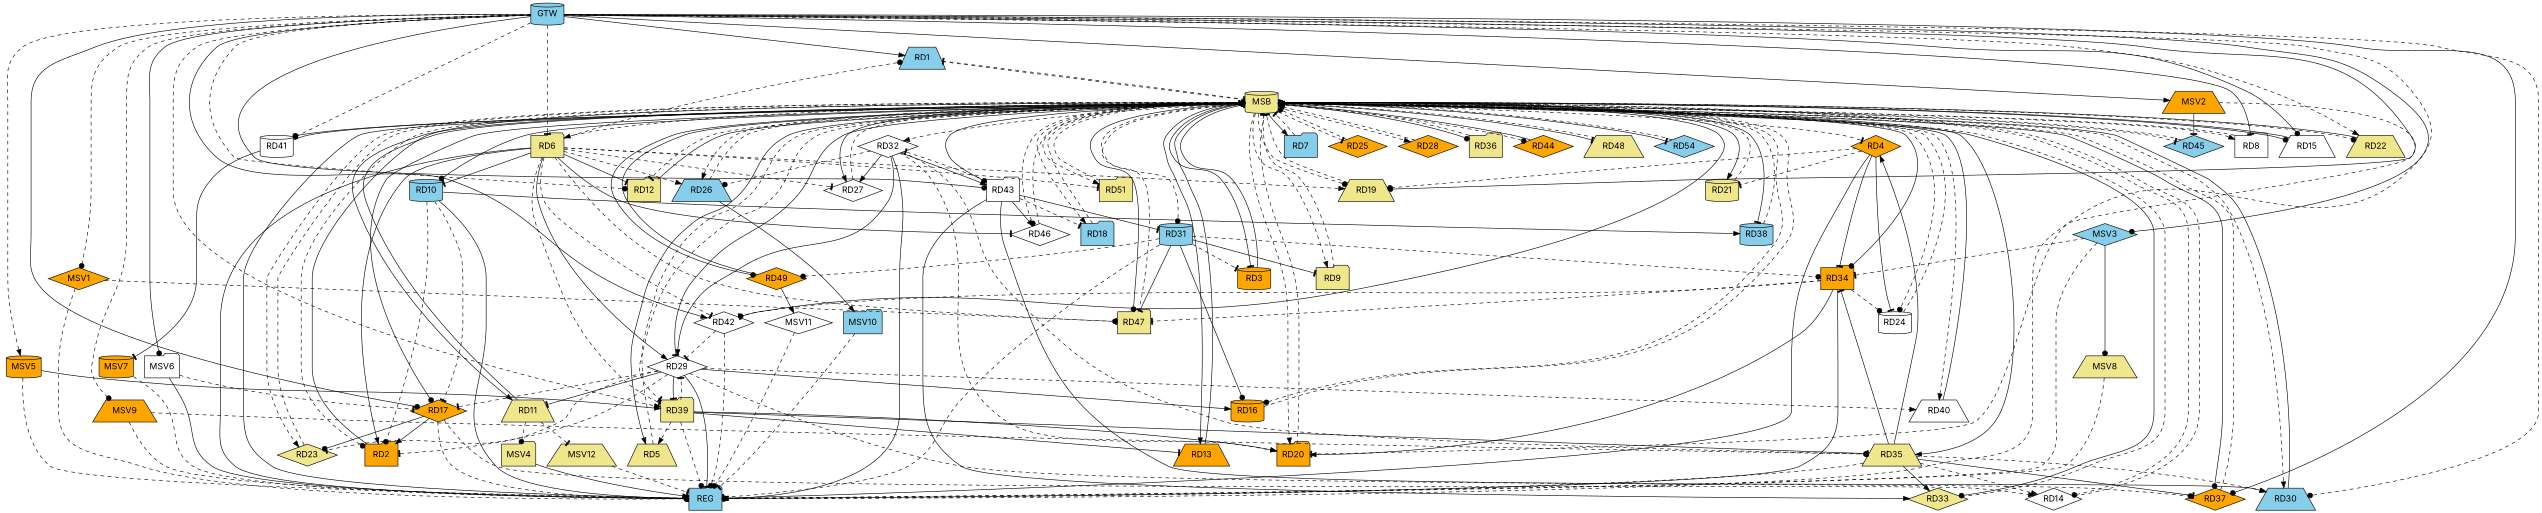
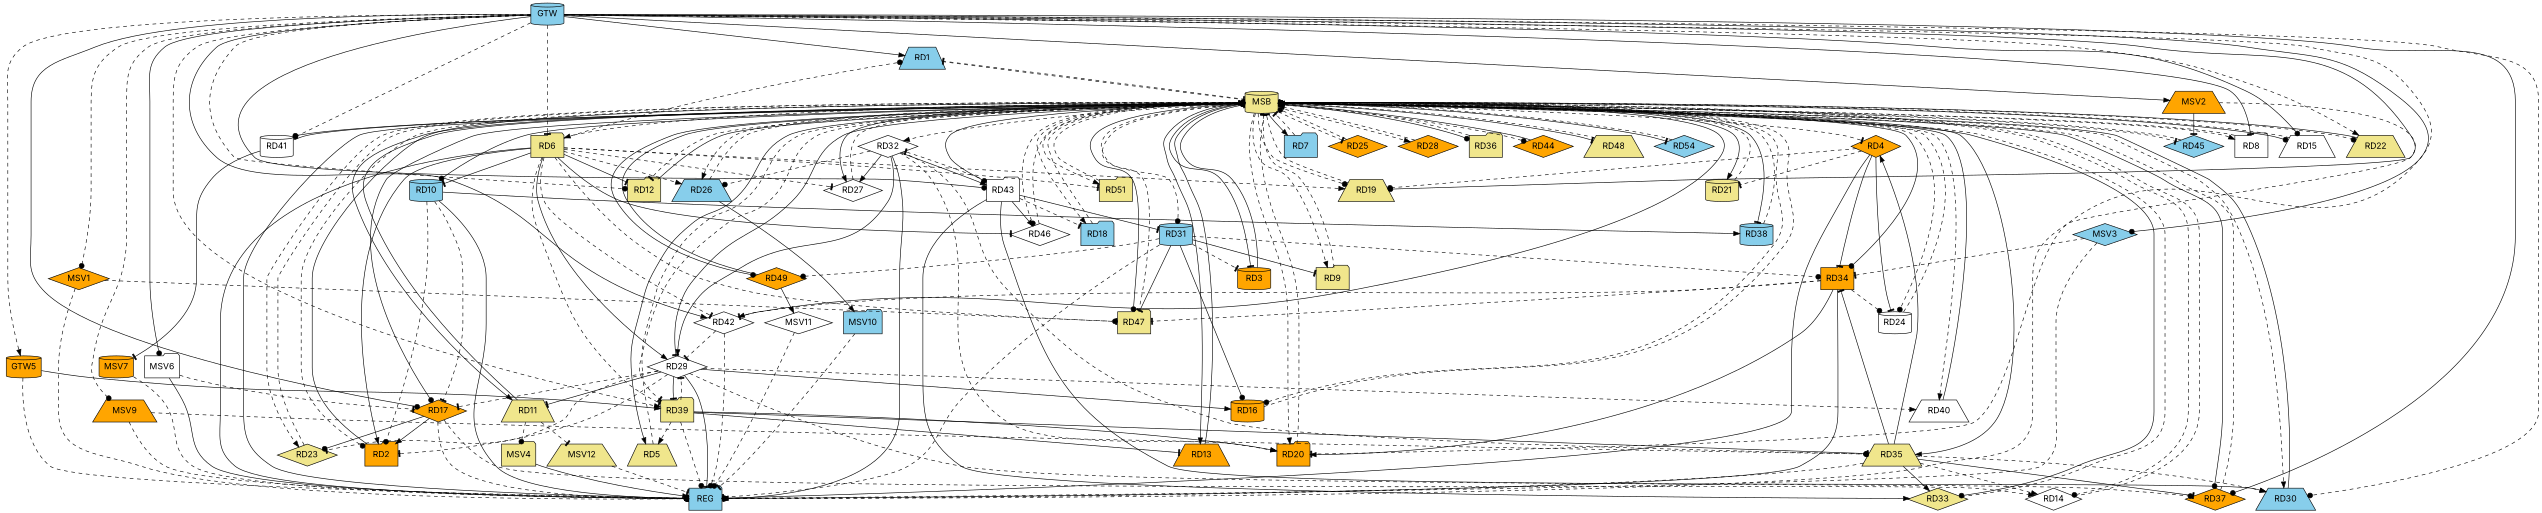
edge "RD15" -> "MSB": style solid -> dashed
edge "RD34" -> "RD42": arrowhead dot -> normal
node "MSV5": label "MSV5" -> "GTW5"
node "MSV8": removed
